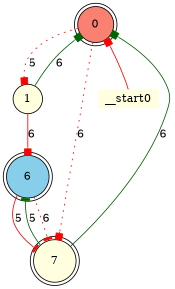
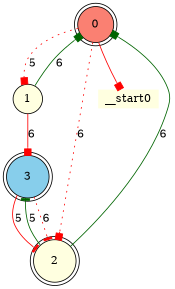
edge "__start0" -> "0": reversed
node "6": label "6" -> "3"
node "7": label "7" -> "2"
